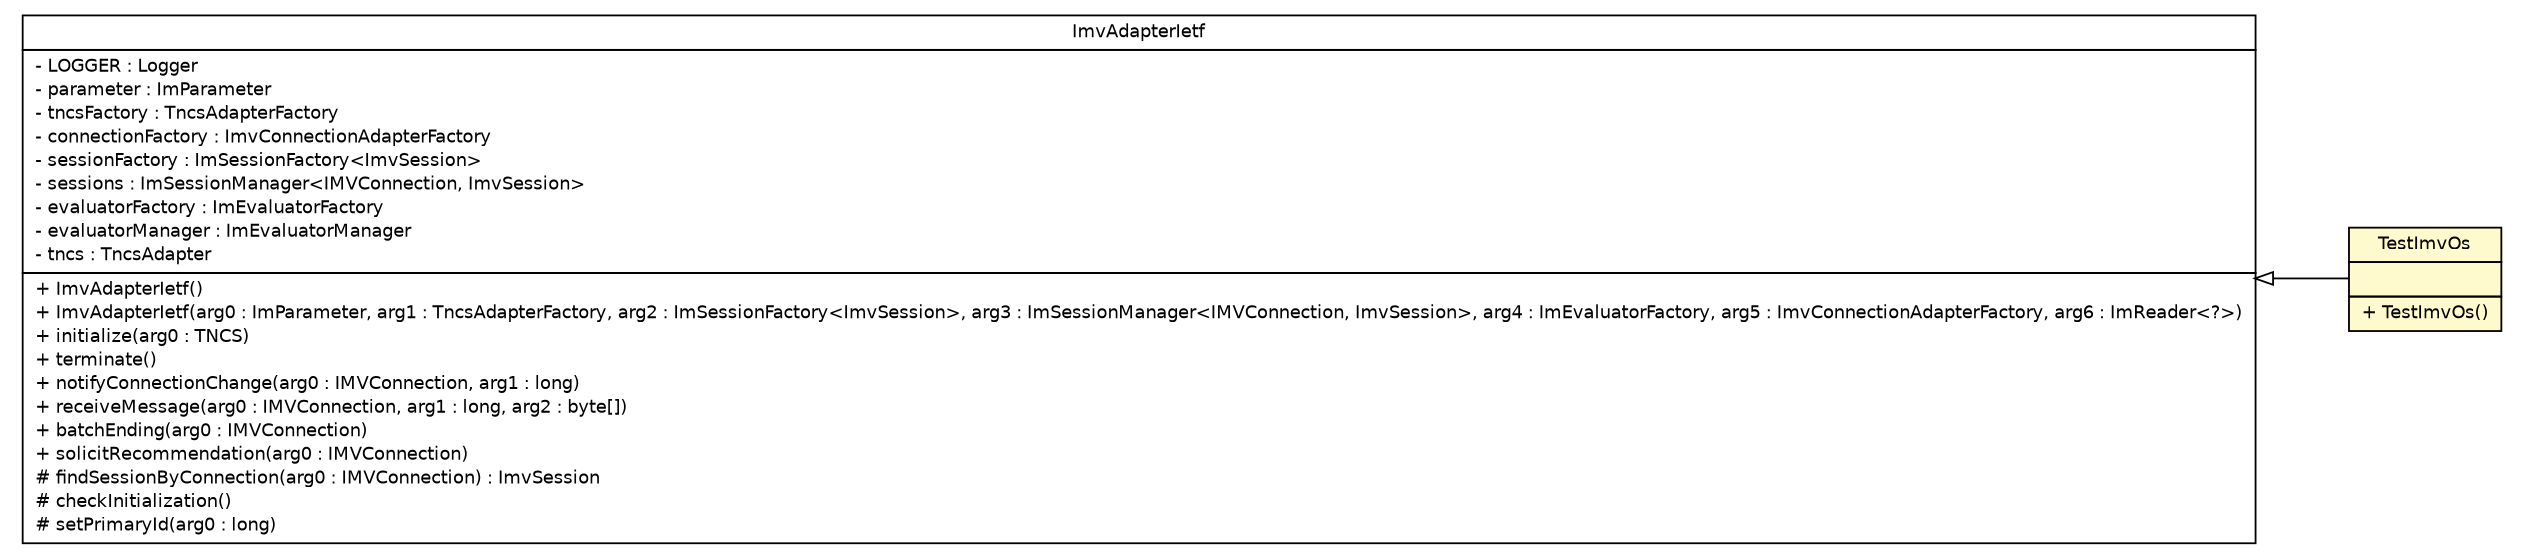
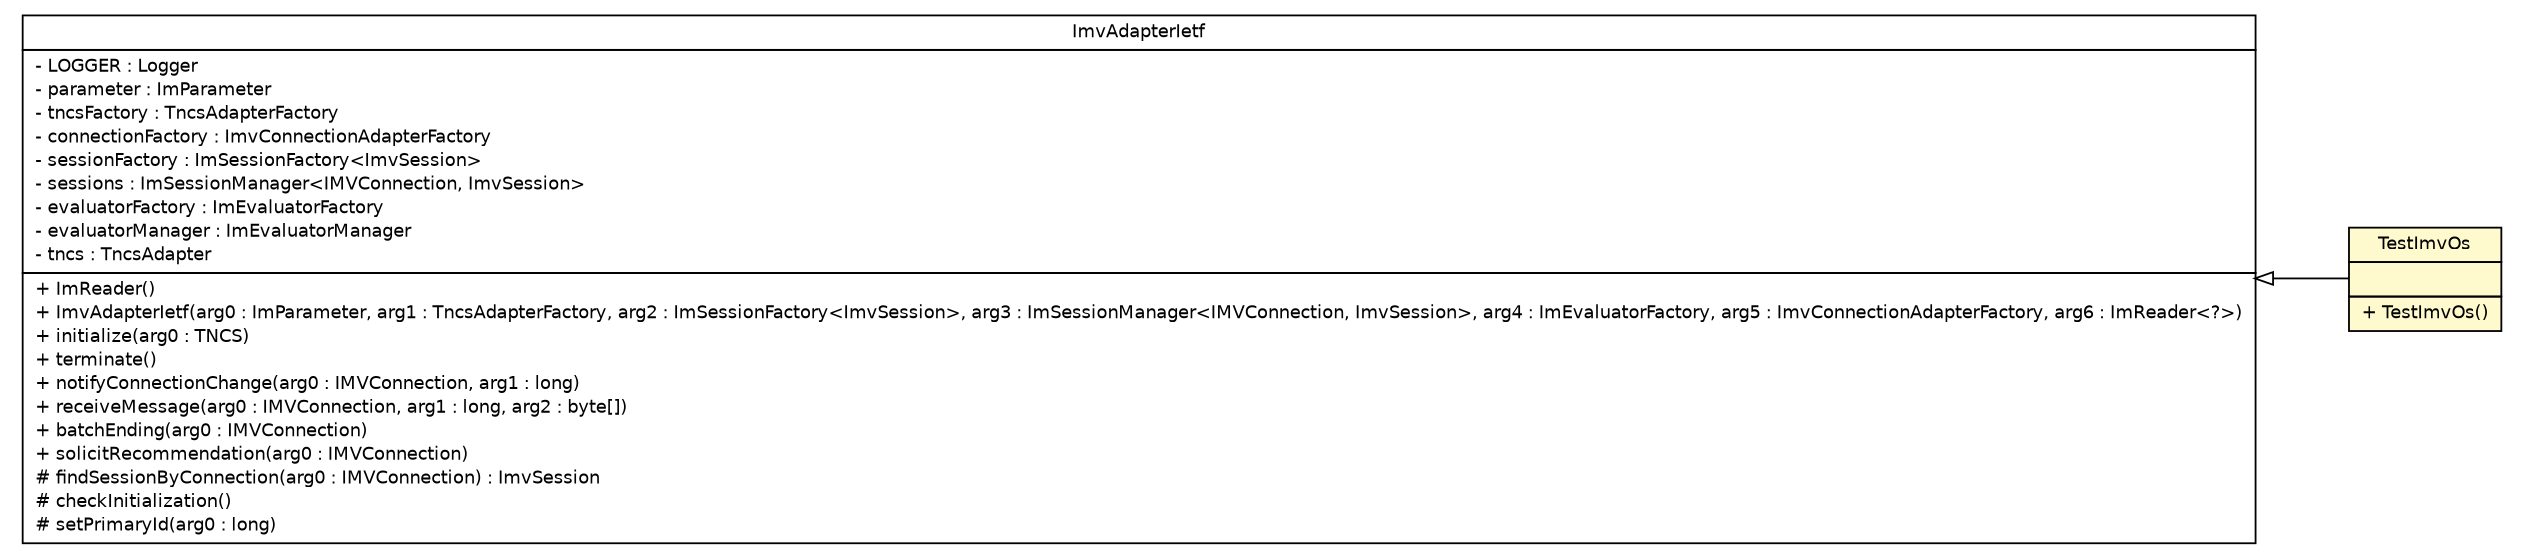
node "ImvAdapterIetf": text "+ ImvAdapterIetf()" -> "+ ImReader()"
